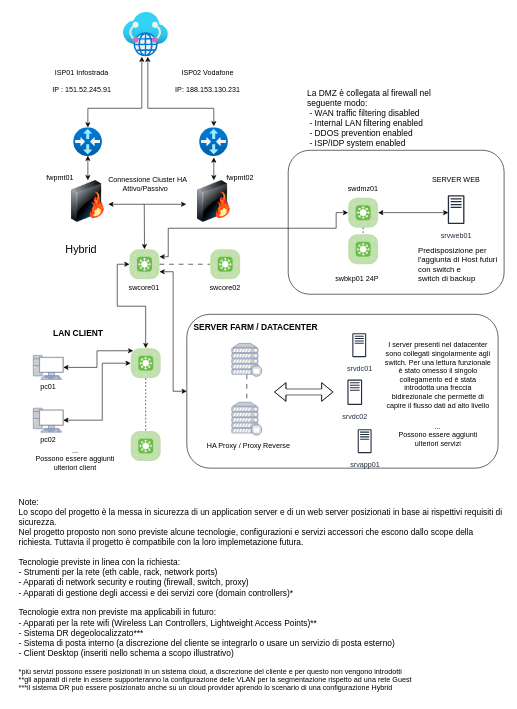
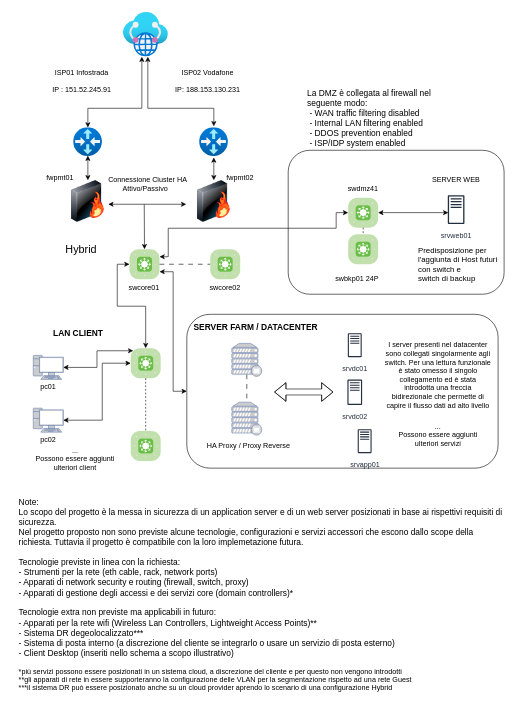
node "swdmz01": label "swdmz01" -> "swdmz41"
node "srvdc01": size 39x30 -> 30x30
